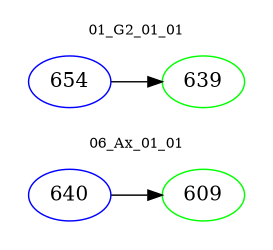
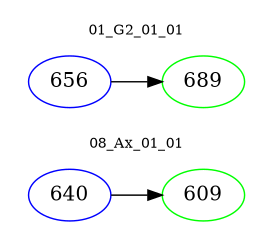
node "654": label "654" -> "656"
node "639": label "639" -> "689"
cluster "06_Ax_01_01": label "06_Ax_01_01" -> "08_Ax_01_01"
